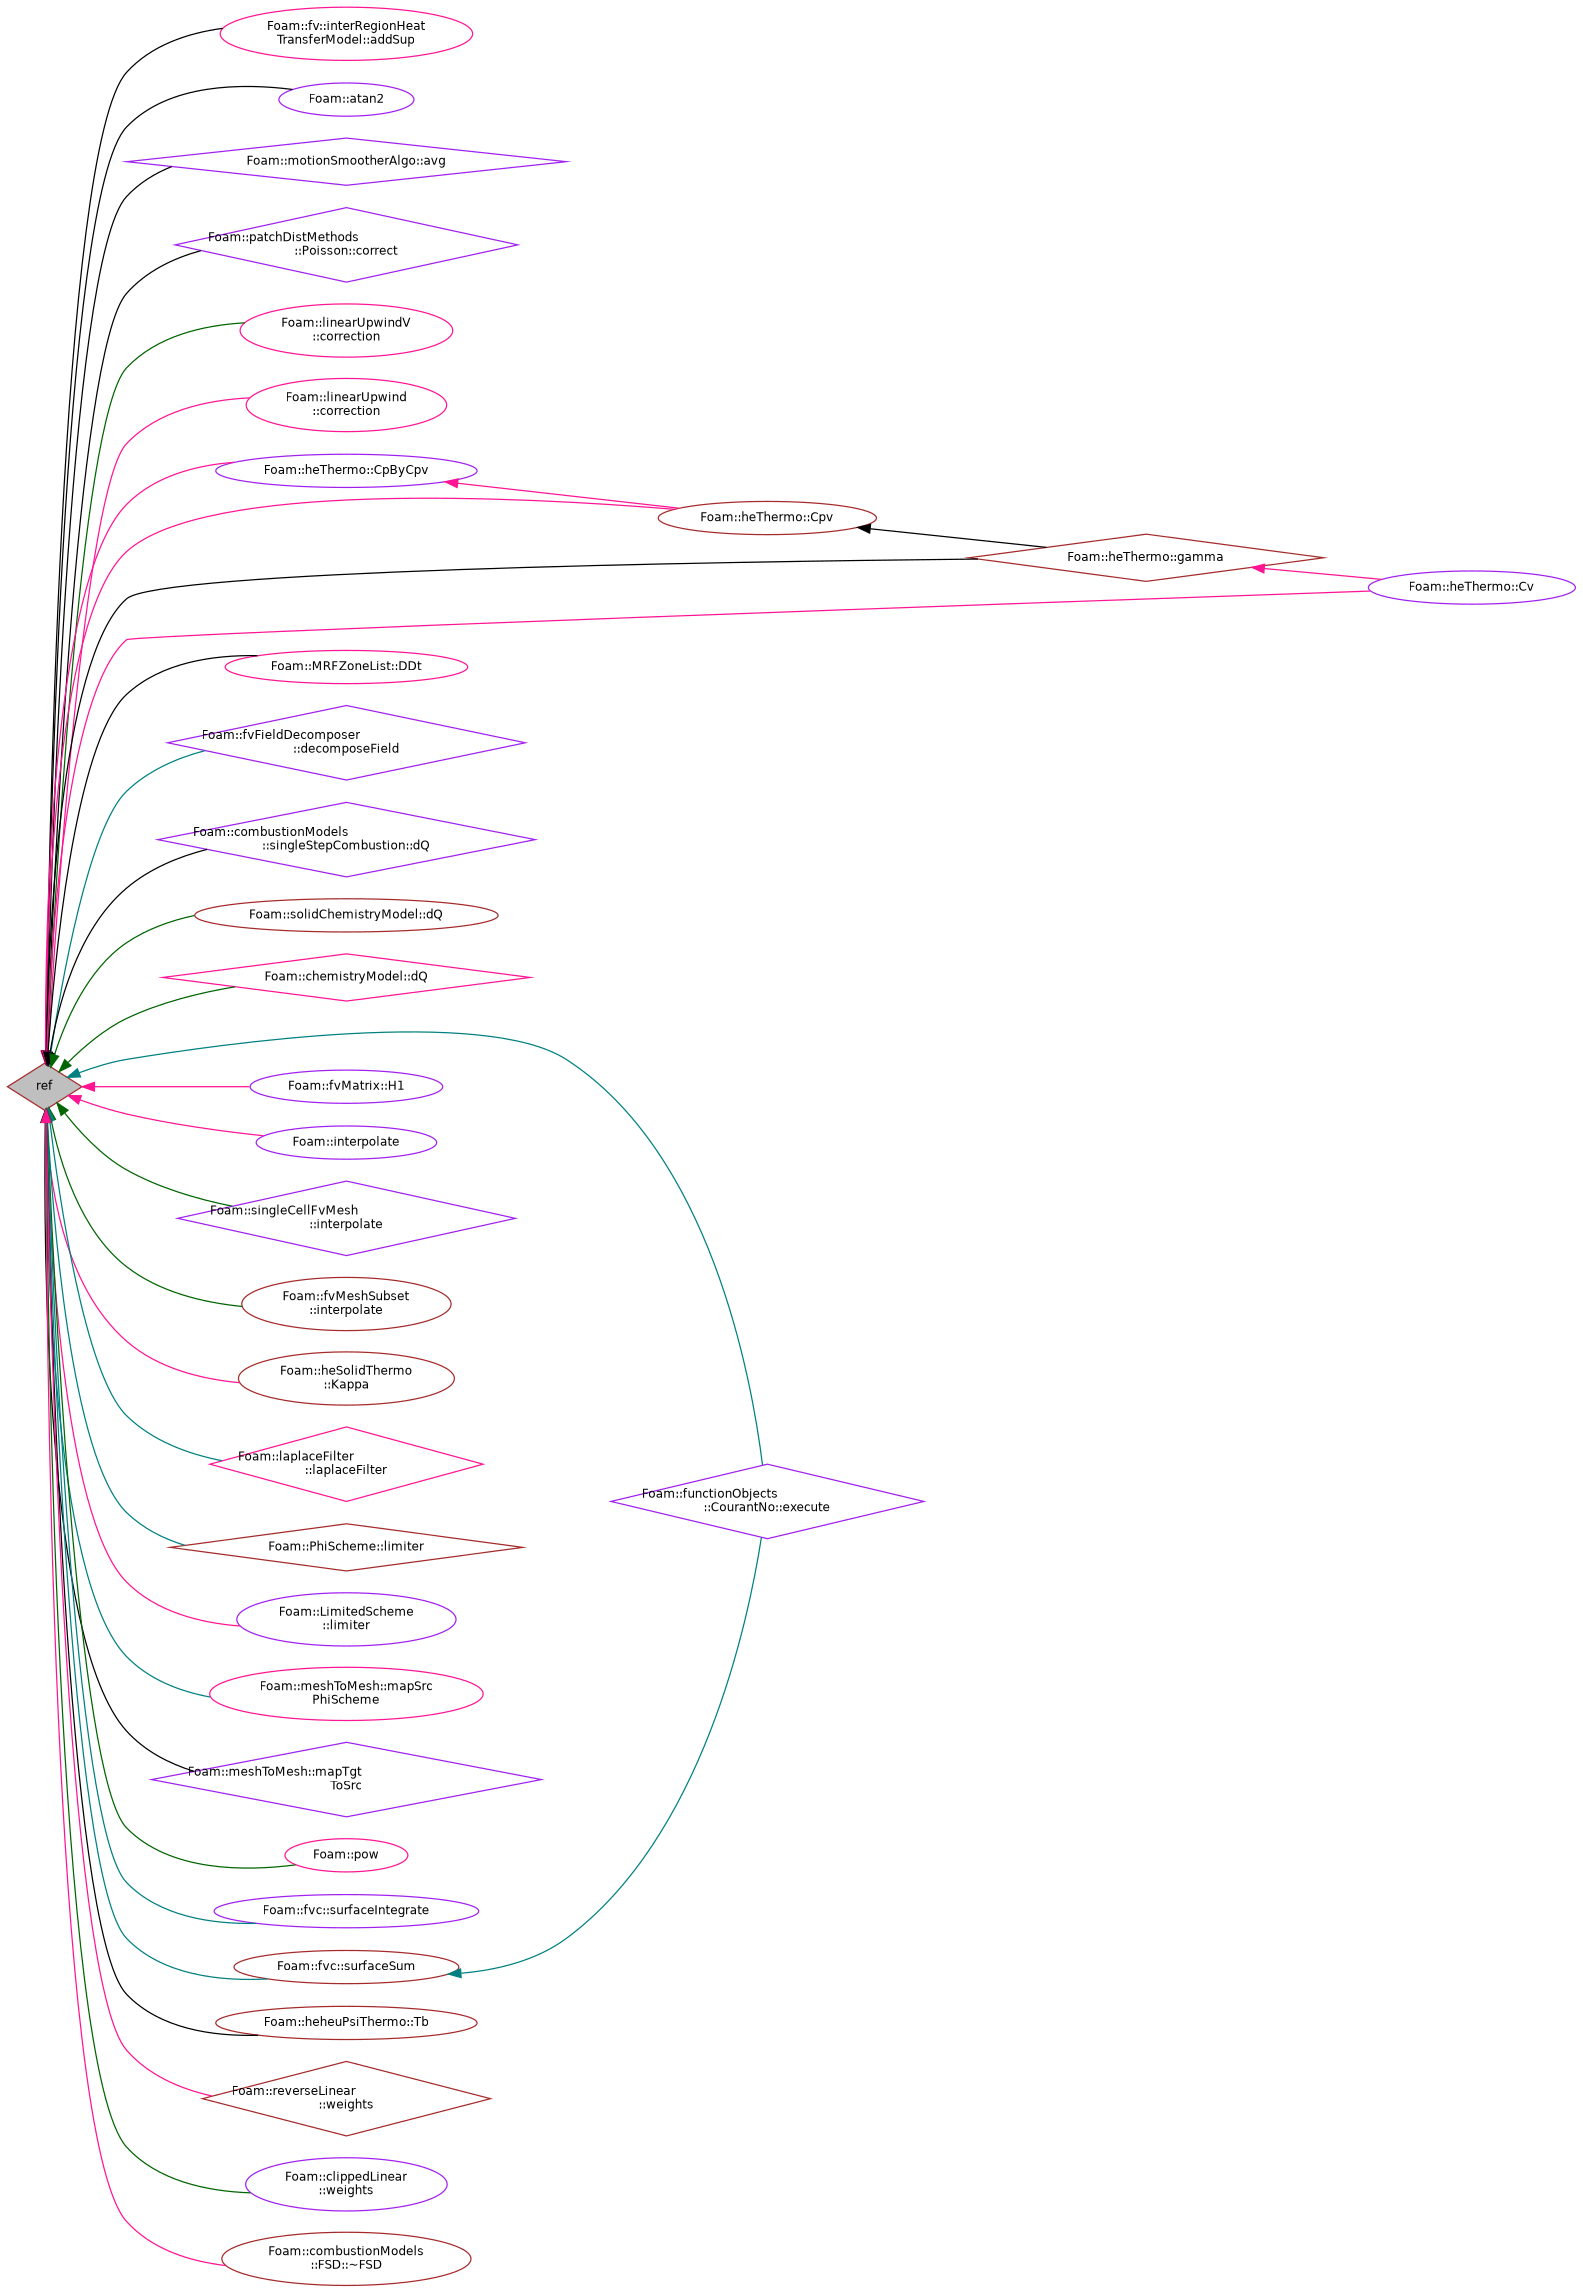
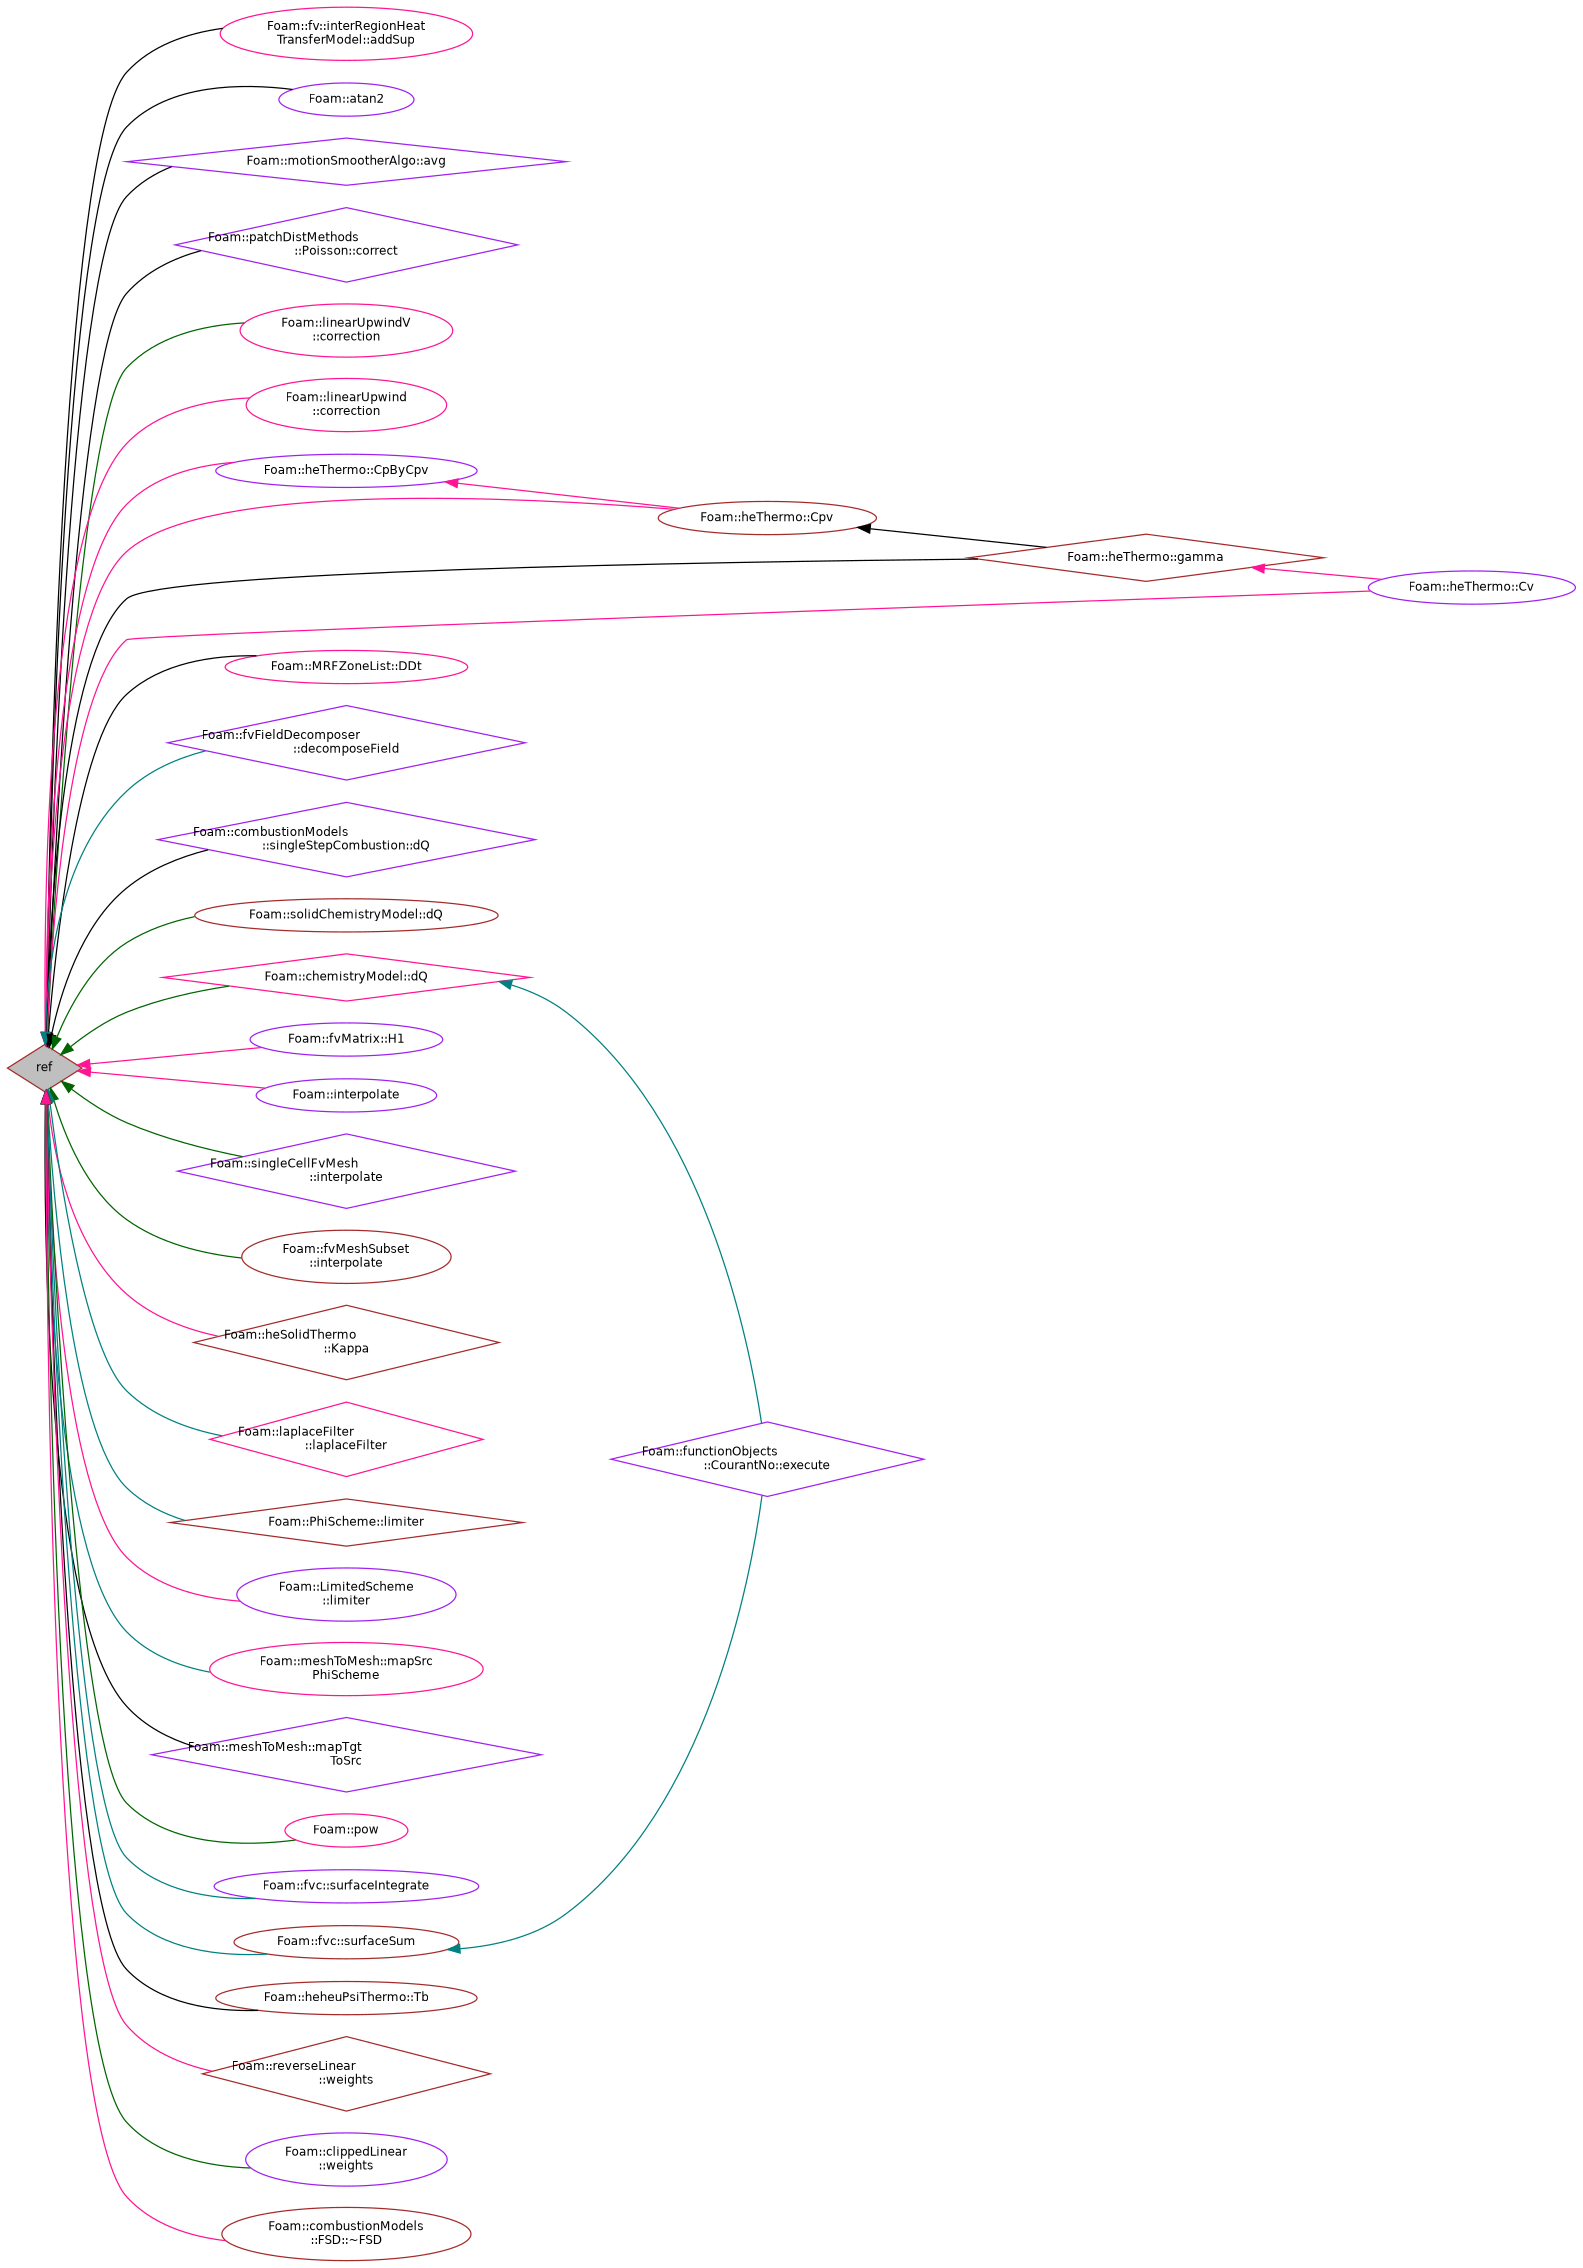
edge "Foam::functionObjects ::CourantNo::execute" -> "ref": now "Foam::functionObjects ::CourantNo::execute" -> "Foam::chemistryModel::dQ"
node "Foam::heSolidThermo ::Kappa": shape ellipse -> diamond
